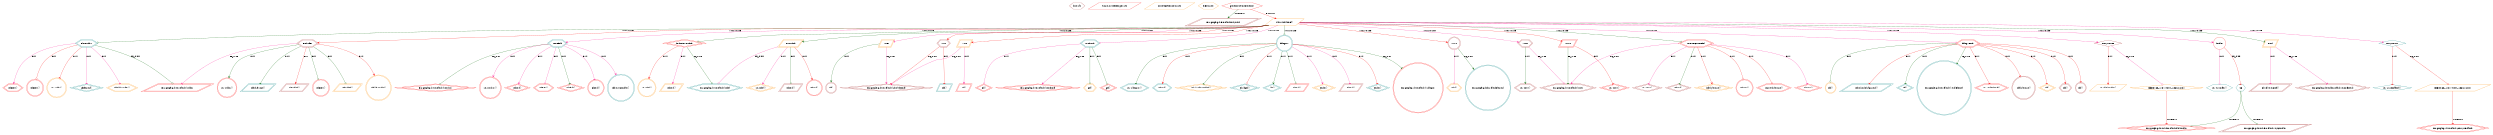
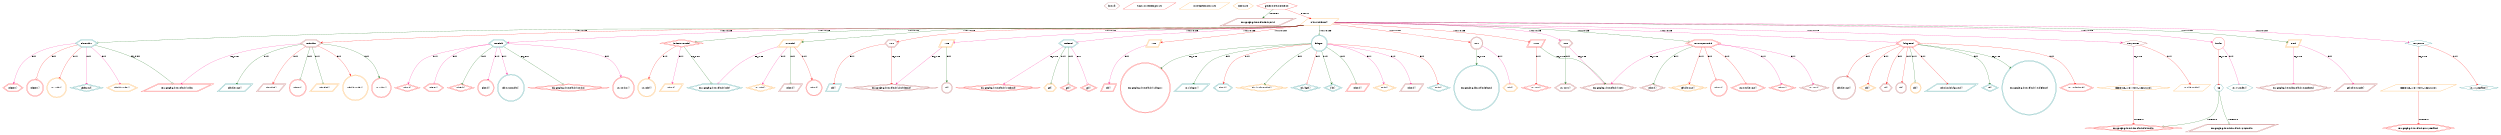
edge "nameField" -> "com.google.gwt.user.client.ui.TextBox": label "OF_TYPE" -> "OF_CALL"
edge "VAR9" -> "com.google.gwt.user.client.ui.AbsolutePanel": removed, label "OF_TYPE"
node "new DialogBox()": shape hexagon -> parallelogram
